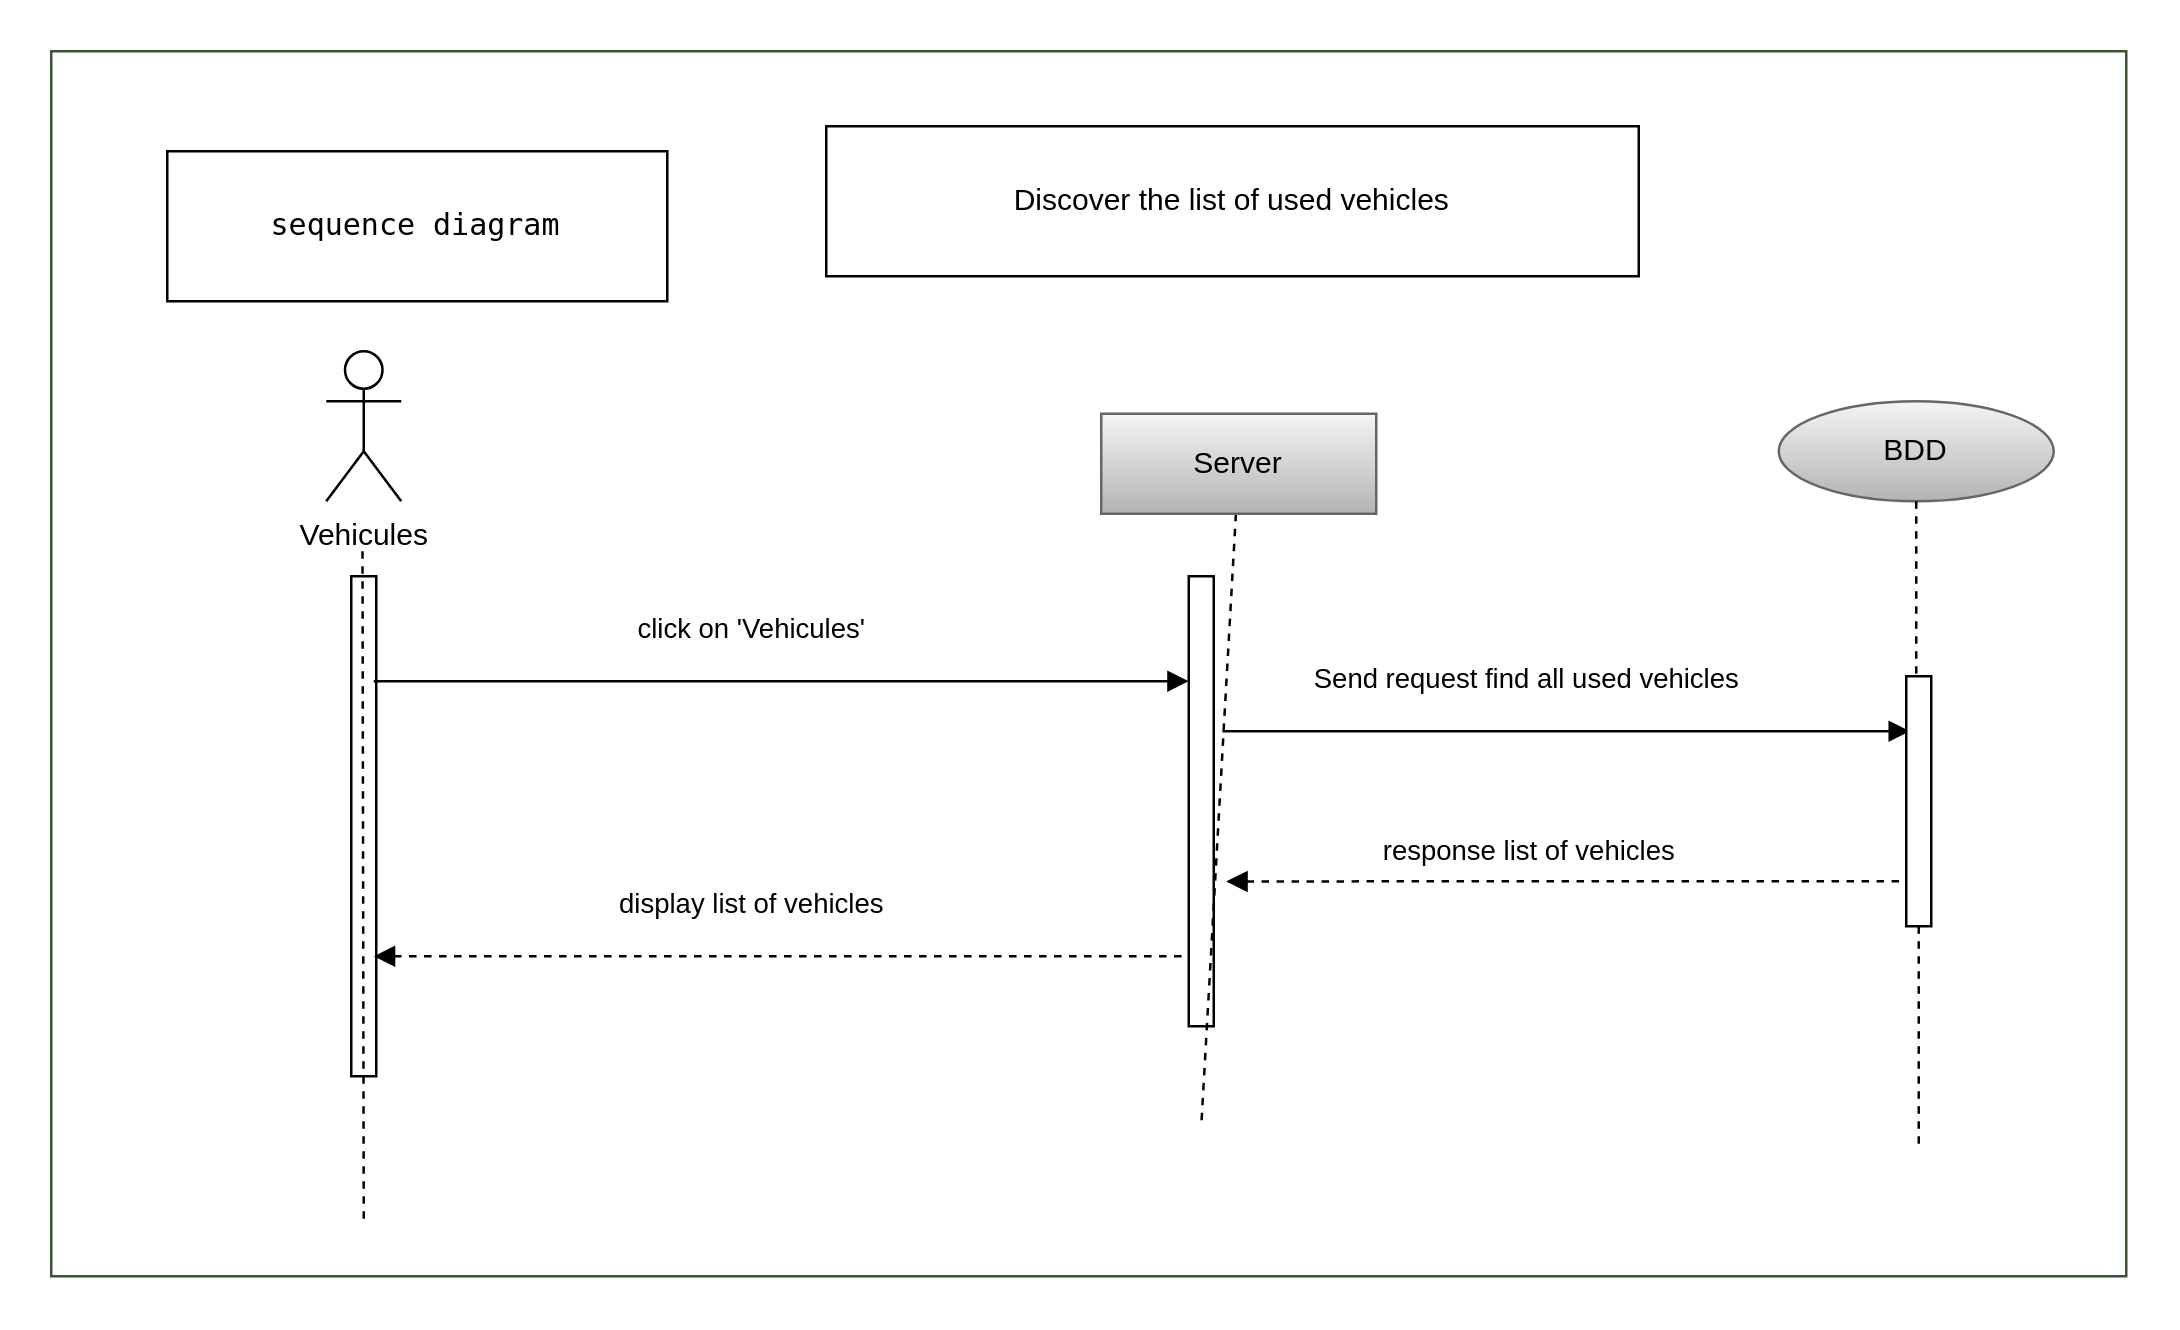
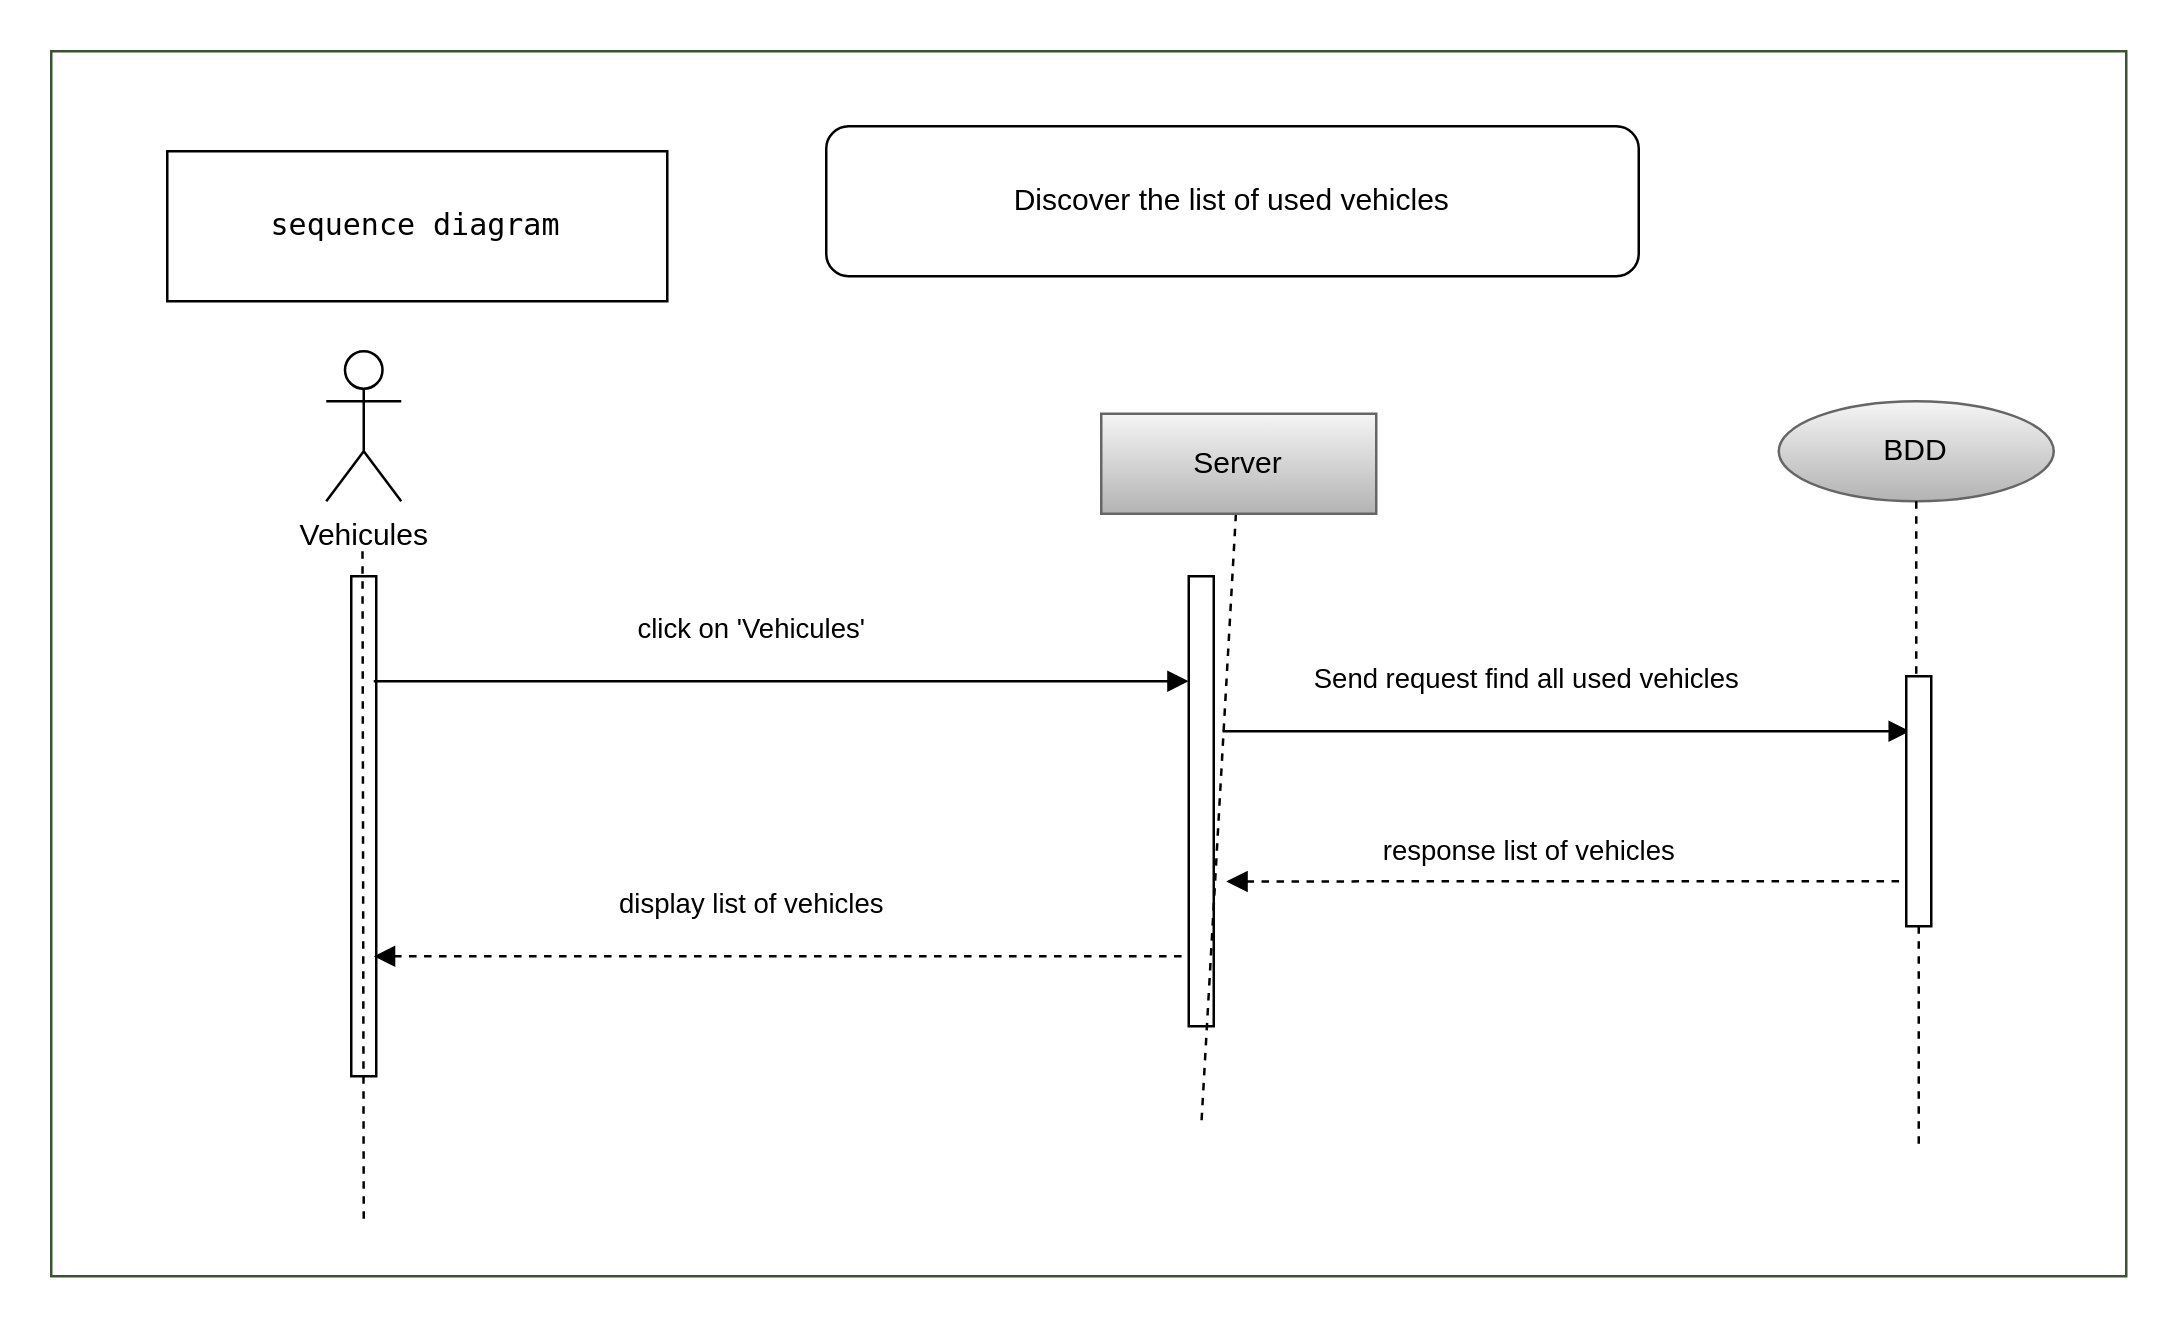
node "Discover the list of used vehicles": shape rectangle -> rounded rectangle
